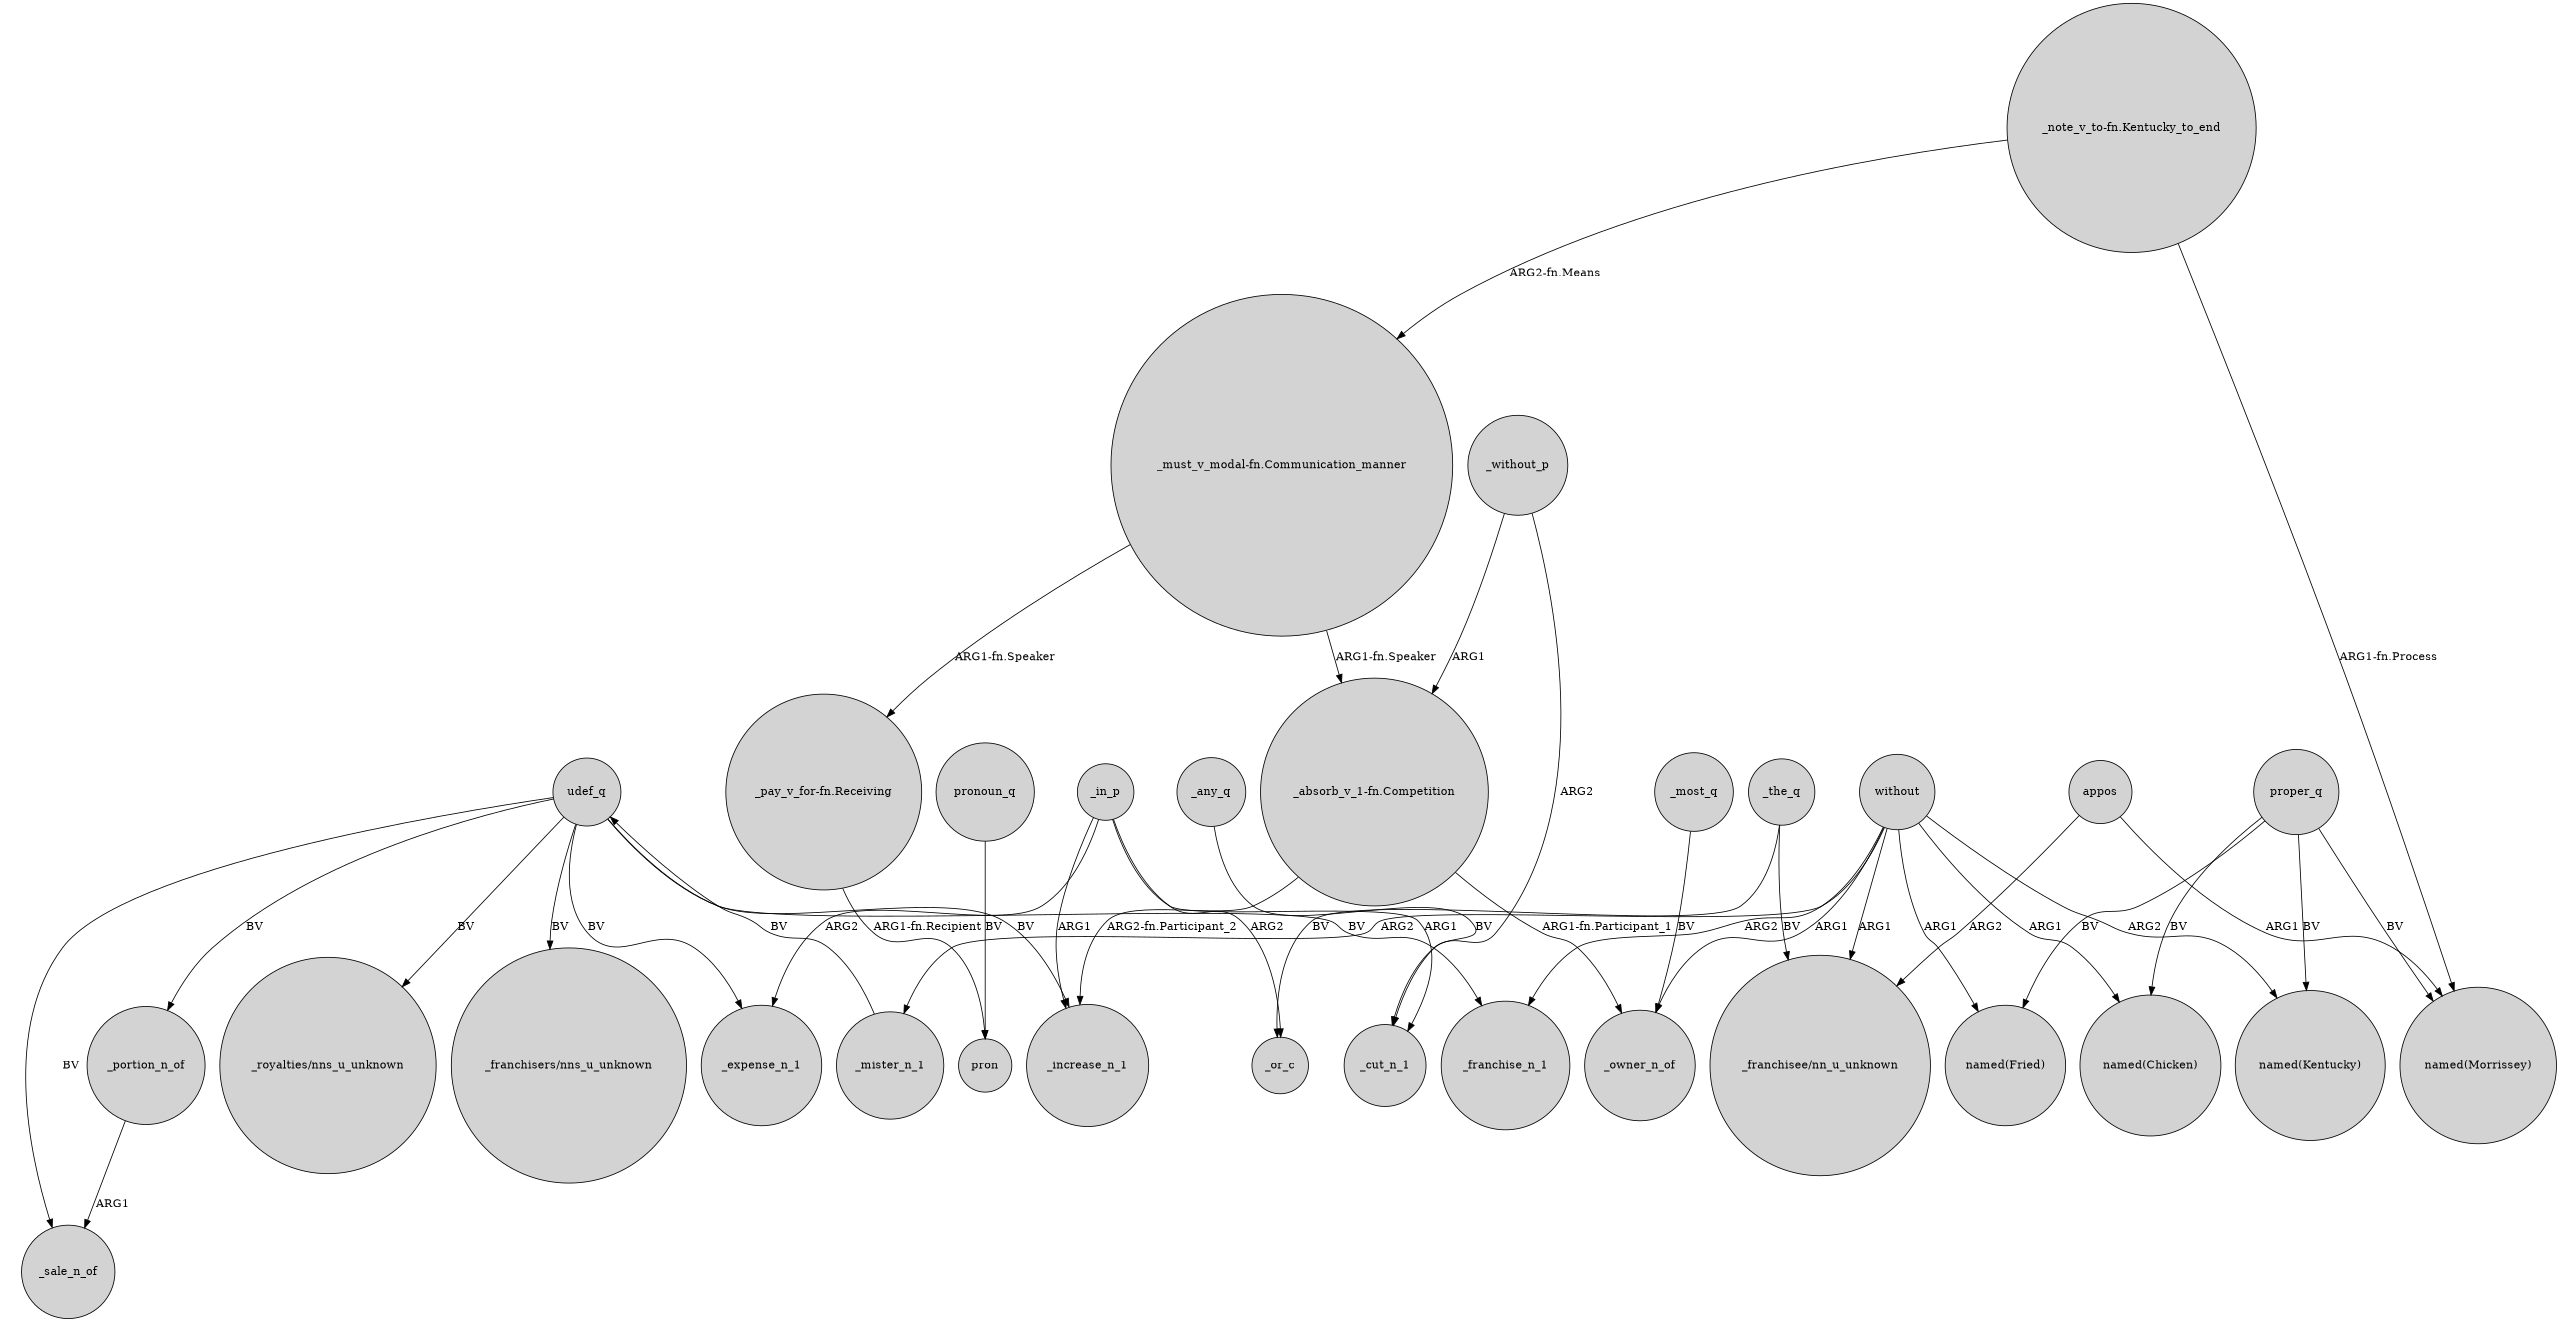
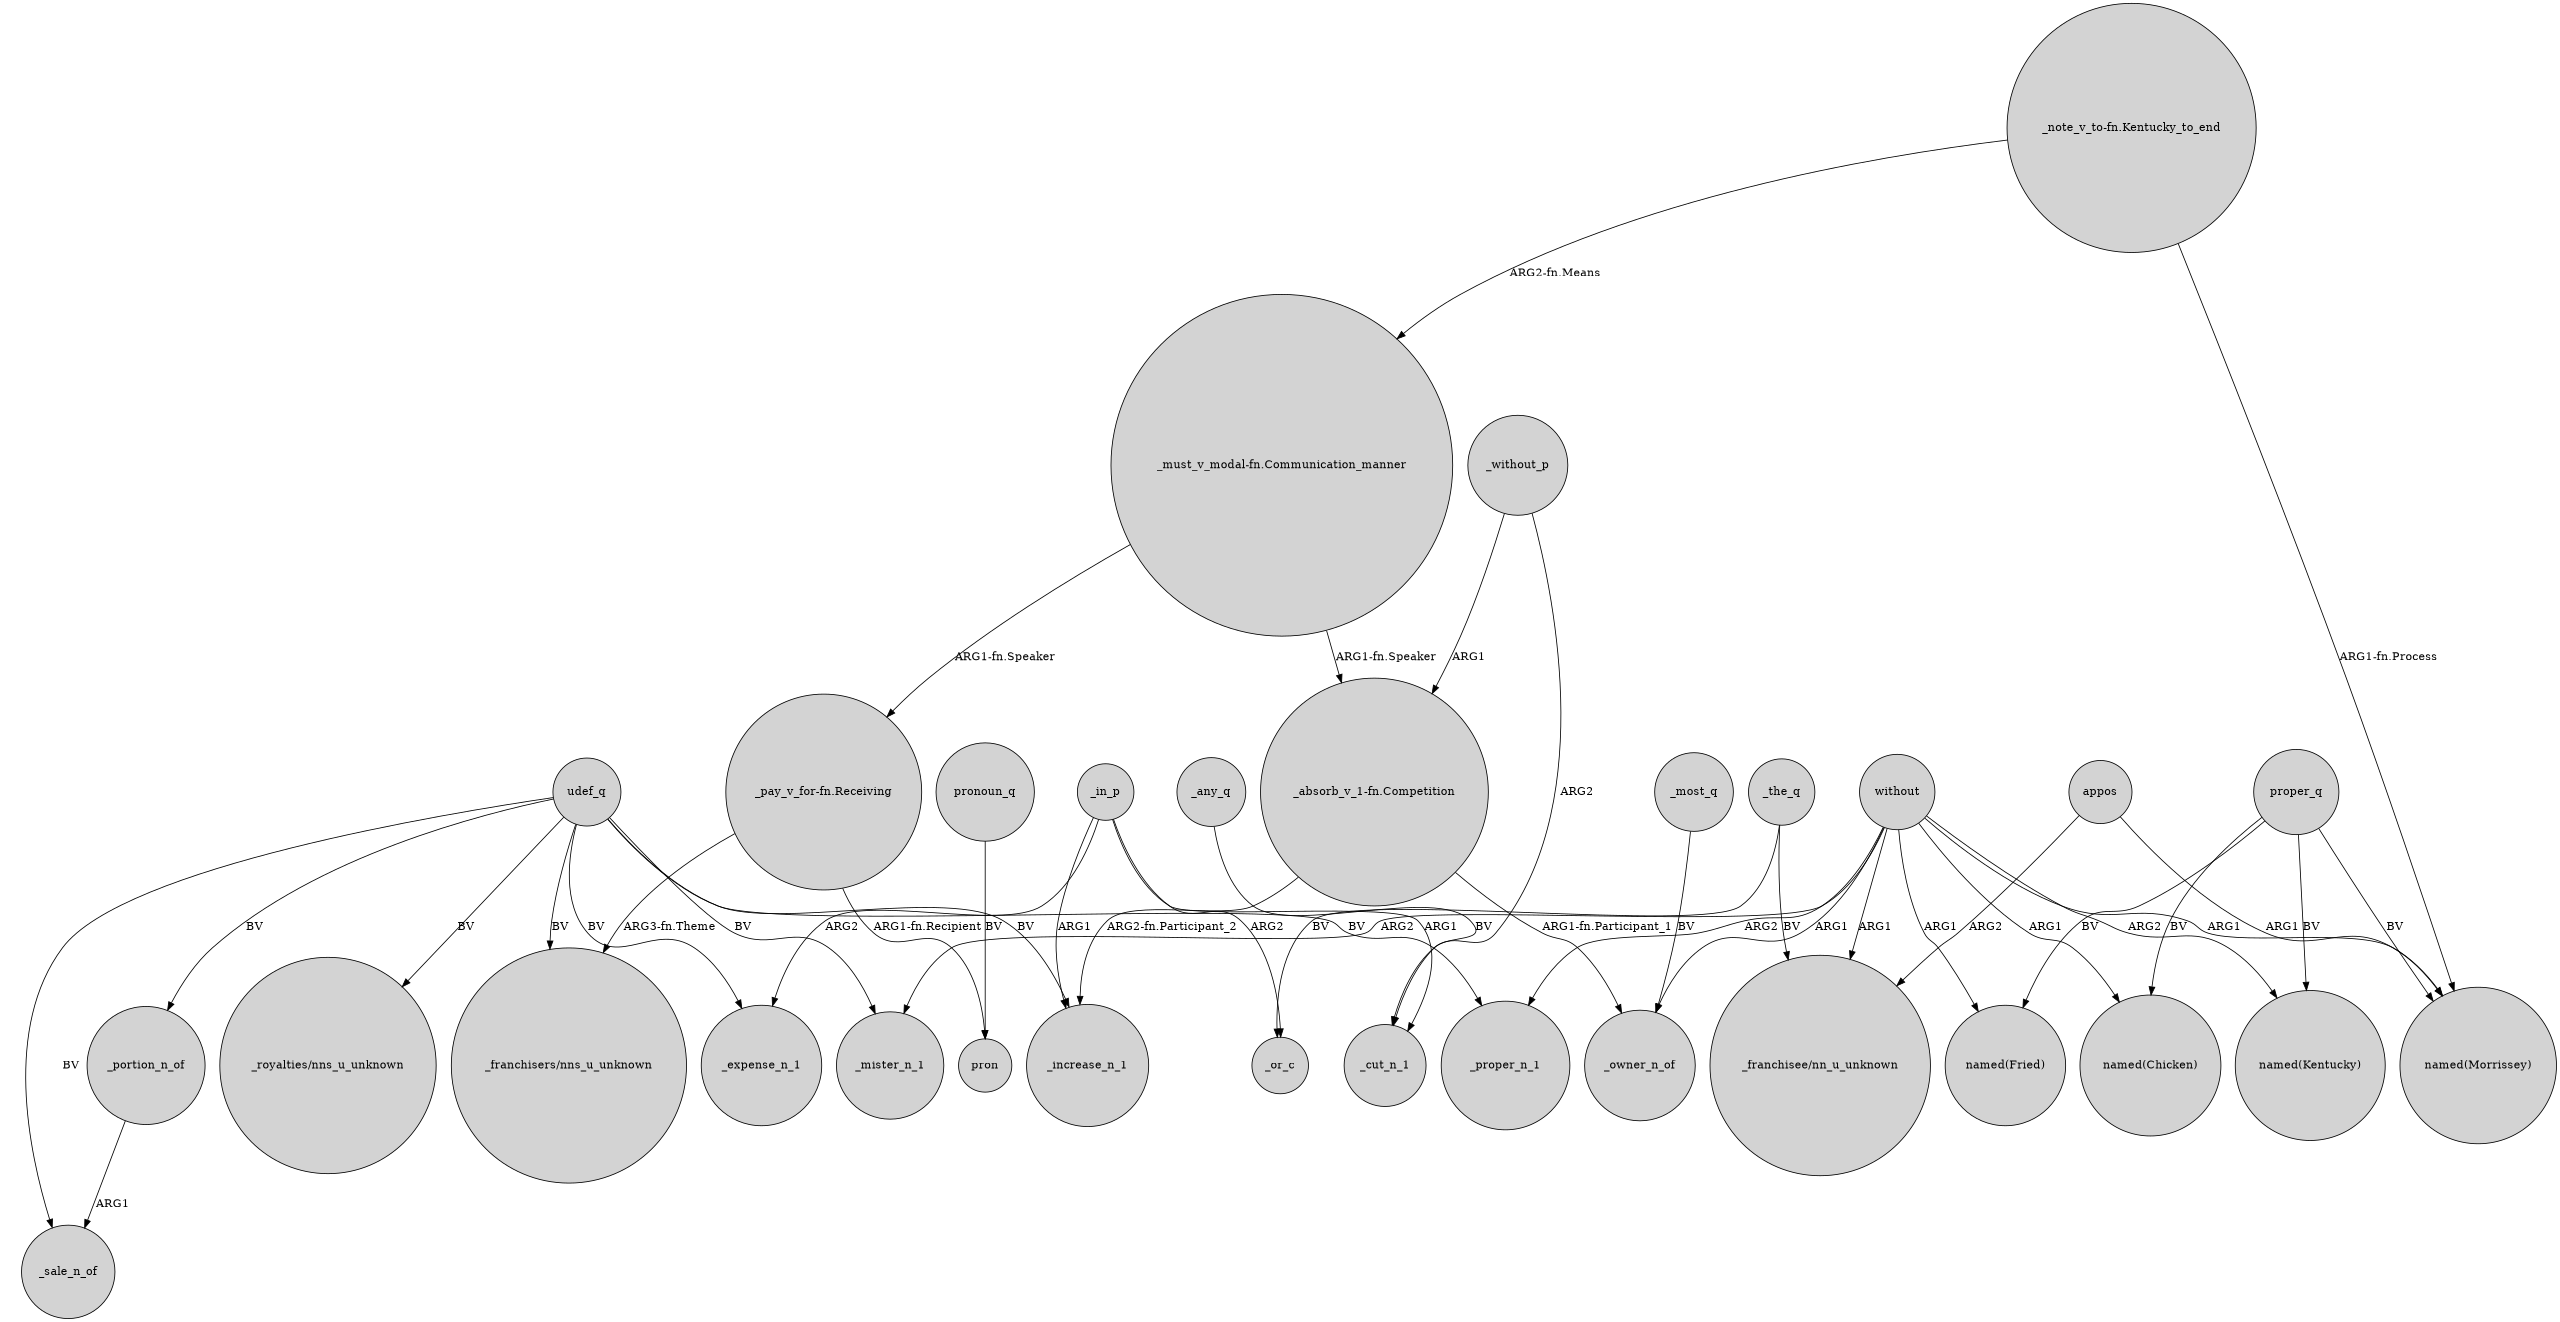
edge "_pay_v_for-fn.Receiving" -> "_franchisers/nns_u_unknown": added, label "ARG3-fn.Theme"
edge "without" -> "named(Morrissey)": added, label "ARG1"
edge "_mister_n_1" -> "udef_q": reversed
node "_franchise_n_1": label "_franchise_n_1" -> "_proper_n_1"
